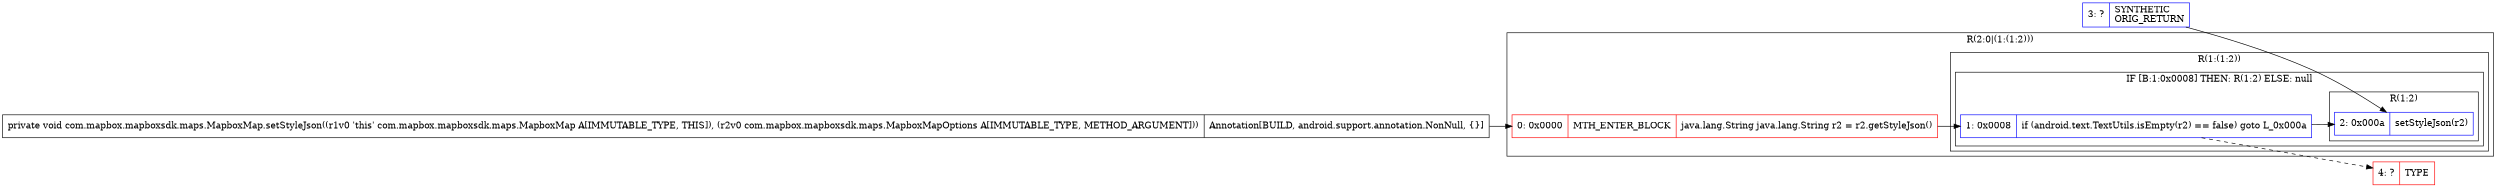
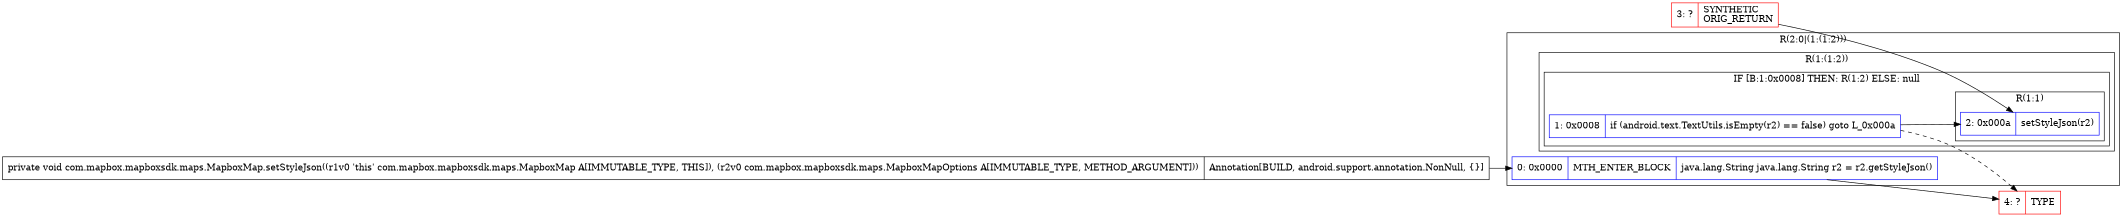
node "3: ?": color blue -> red
cluster "R(1:2)": label "R(1:2)" -> "R(1:1)"
node "0: 0x0000": color red -> blue
edge "0: 0x0000" -> "1: 0x0008": now "0: 0x0000" -> "4: ?"
